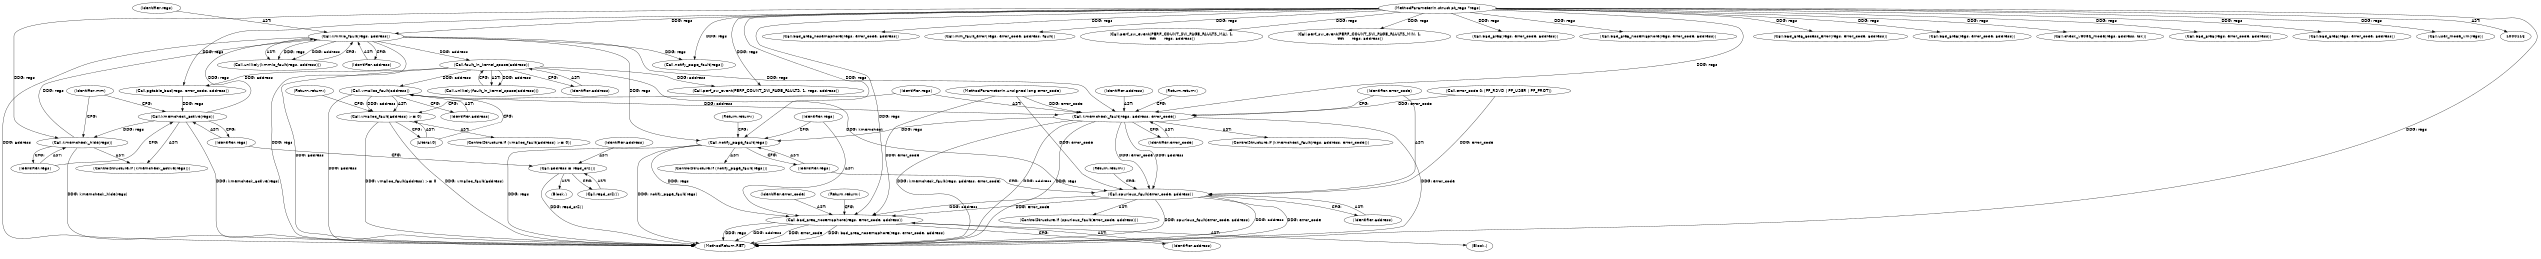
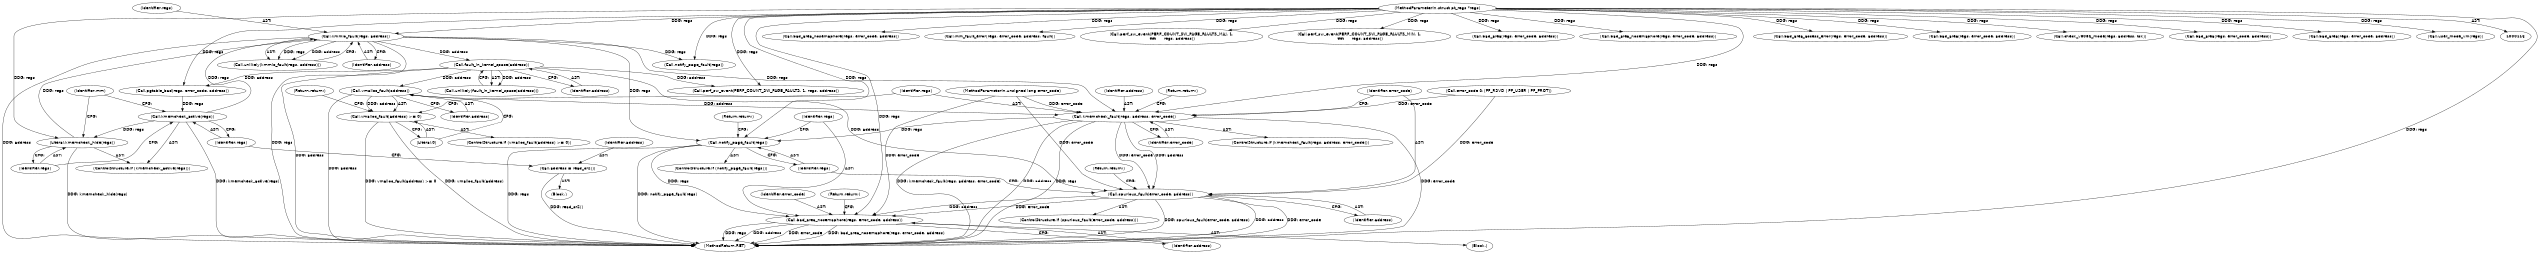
edge "(Call,fault_in_kernel_space(address))" -> "(Call,spurious_fault(error_code, address))": label "DDG: kmemcheck" -> "DDG: address"
node "(Call,kmemcheck_hide(regs))": label "(Call,kmemcheck_hide(regs))" -> "(Literal,kmemcheck_hide(regs))"
node "(Call,read_cr2())": removed
